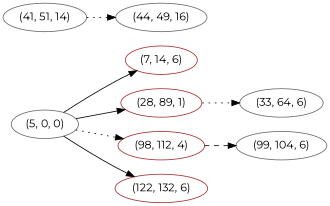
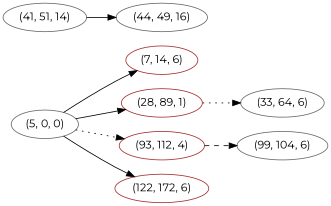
edge "(41, 51, 14)" -> "(44, 49, 16)": style dotted -> solid
node "(98, 112, 4)": label "(98, 112, 4)" -> "(93, 112, 4)"
node "(122, 132, 6)": label "(122, 132, 6)" -> "(122, 172, 6)"
